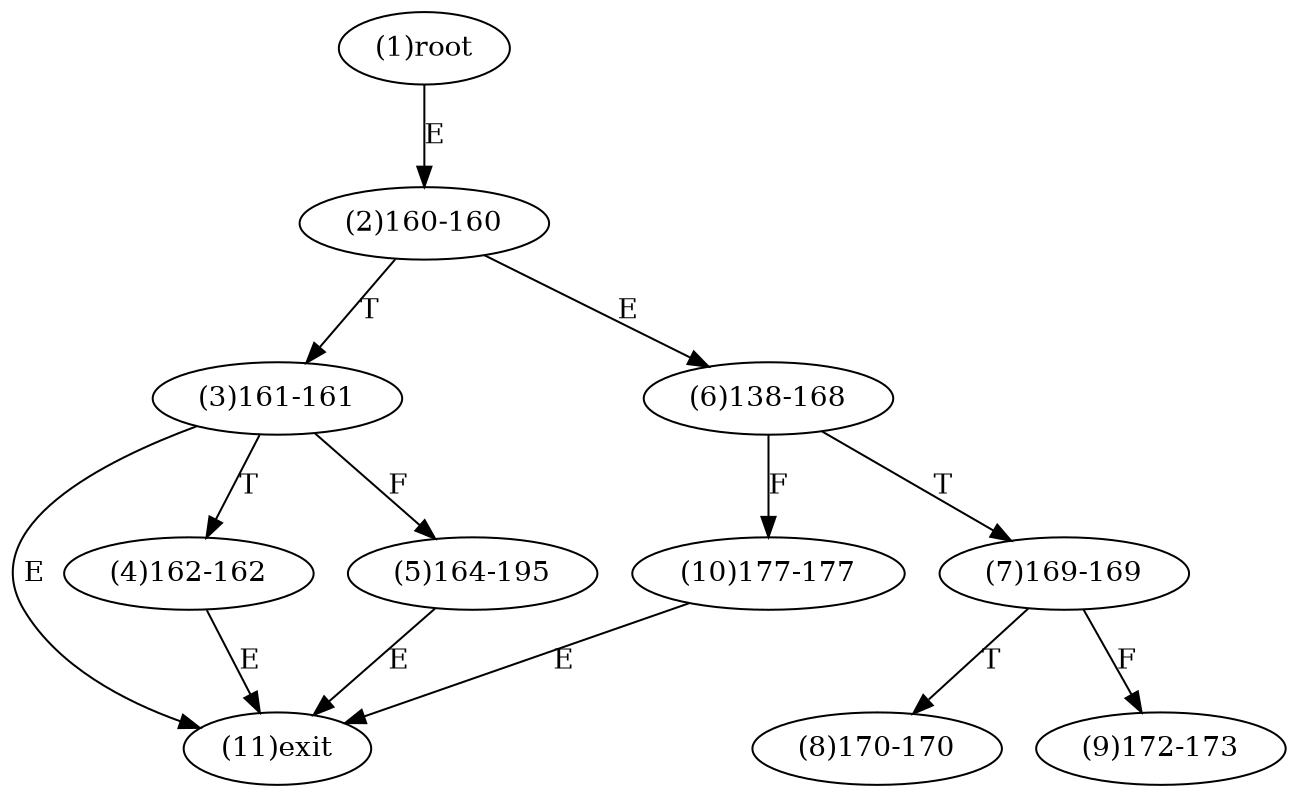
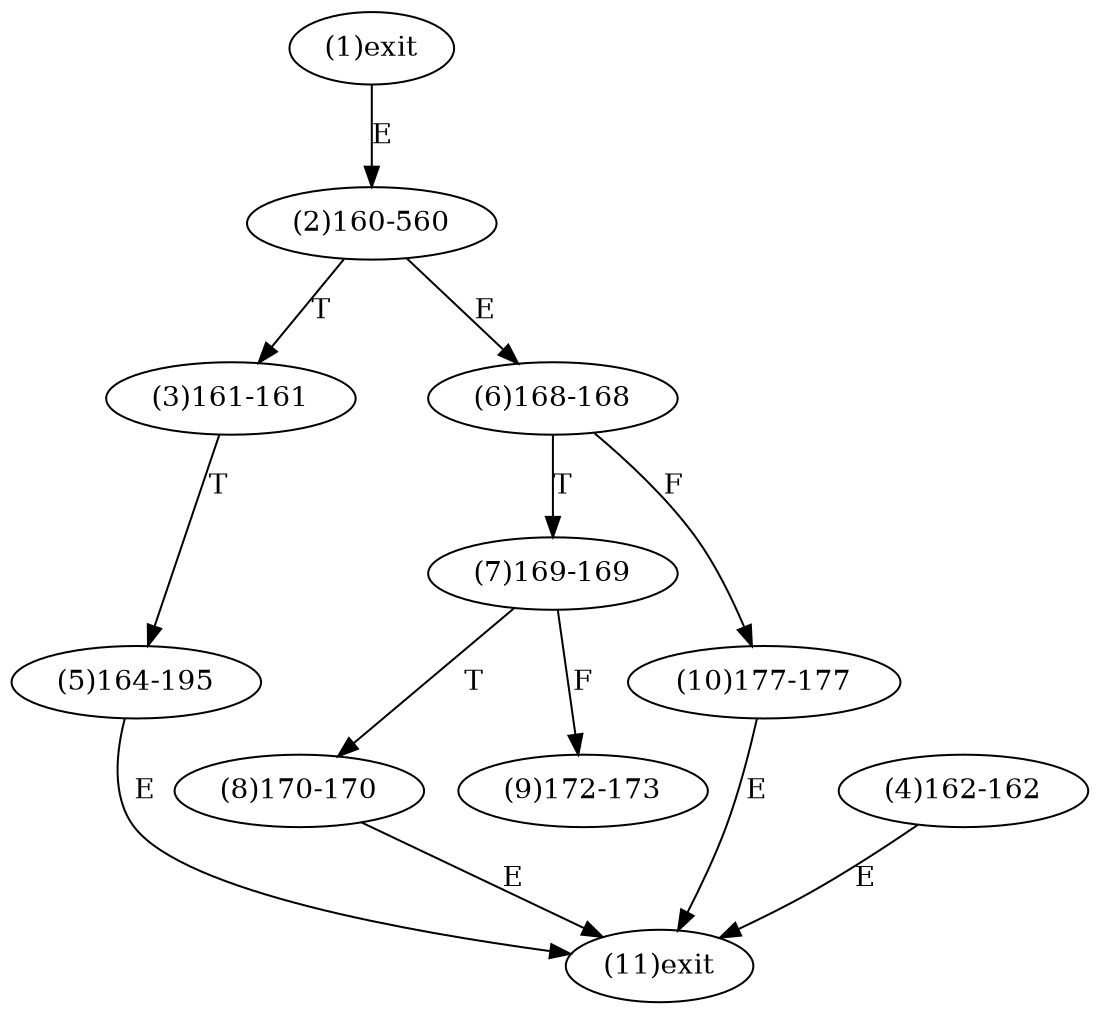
node "(1)root": label "(1)root" -> "(1)exit"
node "(2)160-160": label "(2)160-160" -> "(2)160-560"
node "(6)138-168": label "(6)138-168" -> "(6)168-168"
edge "(3)161-161" -> "(4)162-162": removed, label "T"
edge "(3)161-161" -> "(5)164-195": label "F" -> "T"
edge "(3)161-161" -> "(11)exit": now "(8)170-170" -> "(11)exit"
